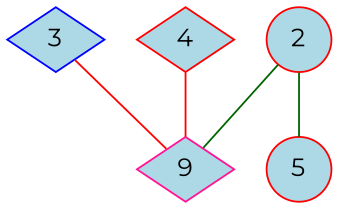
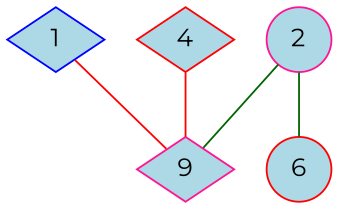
node "3": label "3" -> "1"
node "2": color red -> deeppink
node "5": label "5" -> "6"
